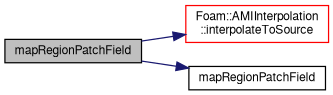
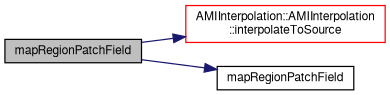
node "Foam::AMIInterpolation ::interpolateToSource": label "Foam::AMIInterpolation ::interpolateToSource" -> "AMIInterpolation::AMIInterpolation ::interpolateToSource"
